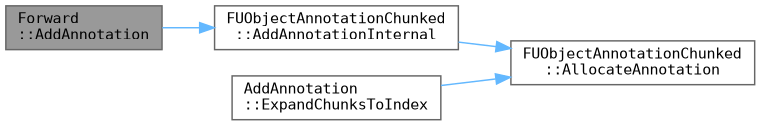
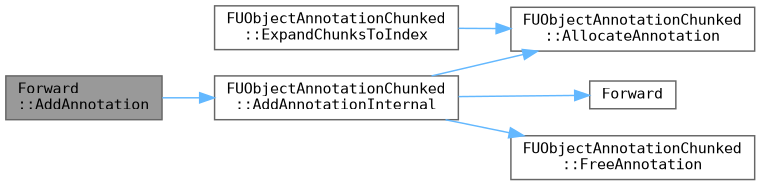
node "Forward": added
node "AddAnnotation ::ExpandChunksToIndex": label "AddAnnotation ::ExpandChunksToIndex" -> "FUObjectAnnotationChunked ::ExpandChunksToIndex"
node "FUObjectAnnotationChunked ::FreeAnnotation": added
